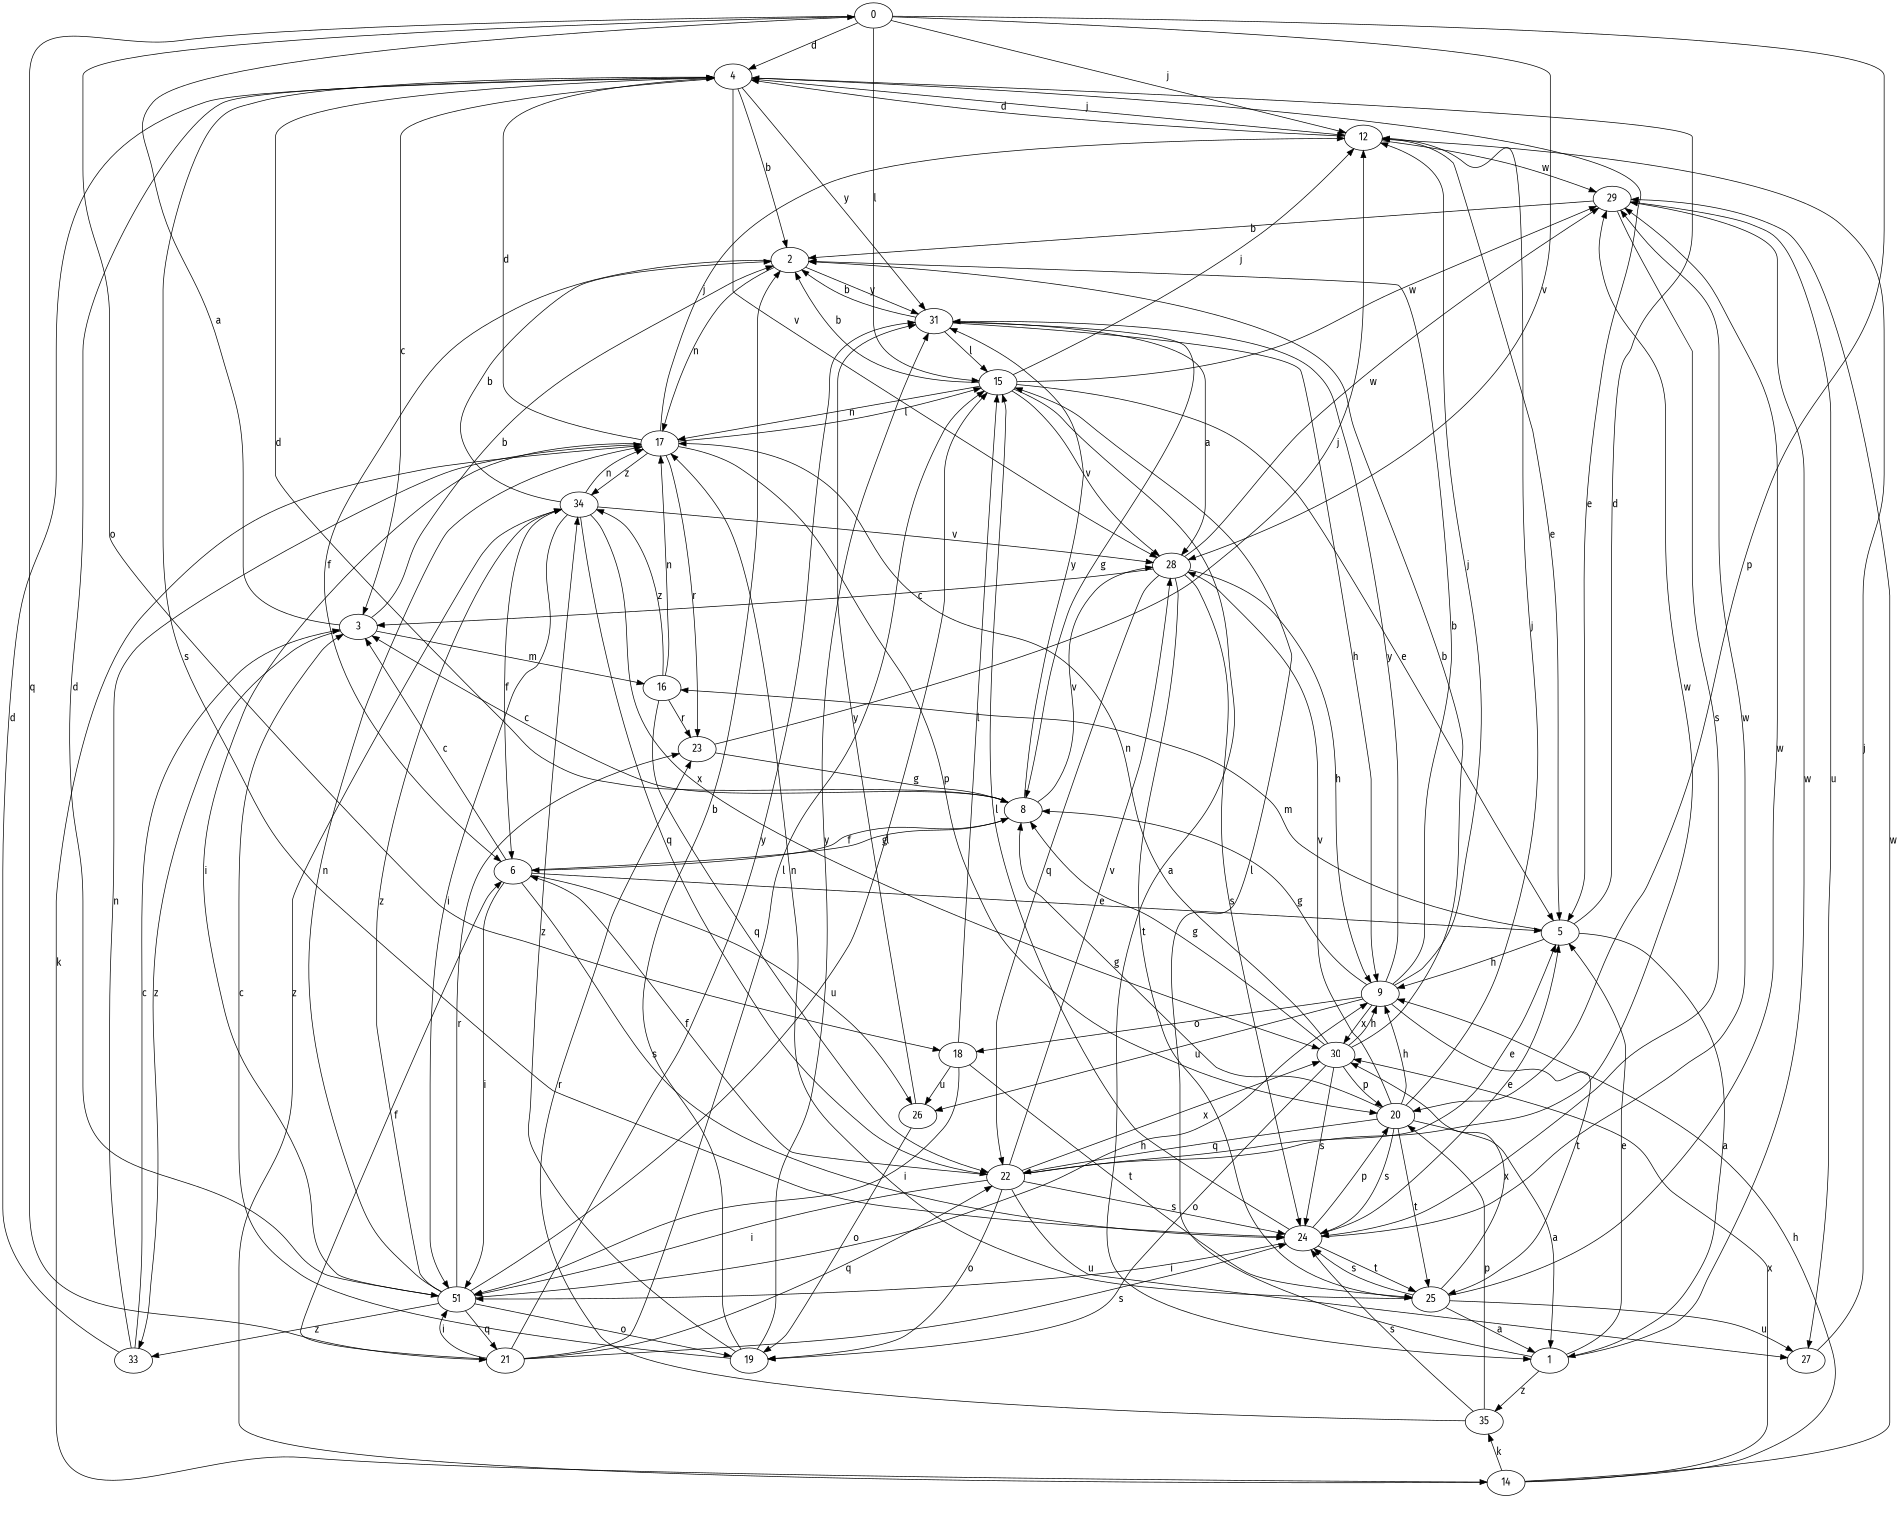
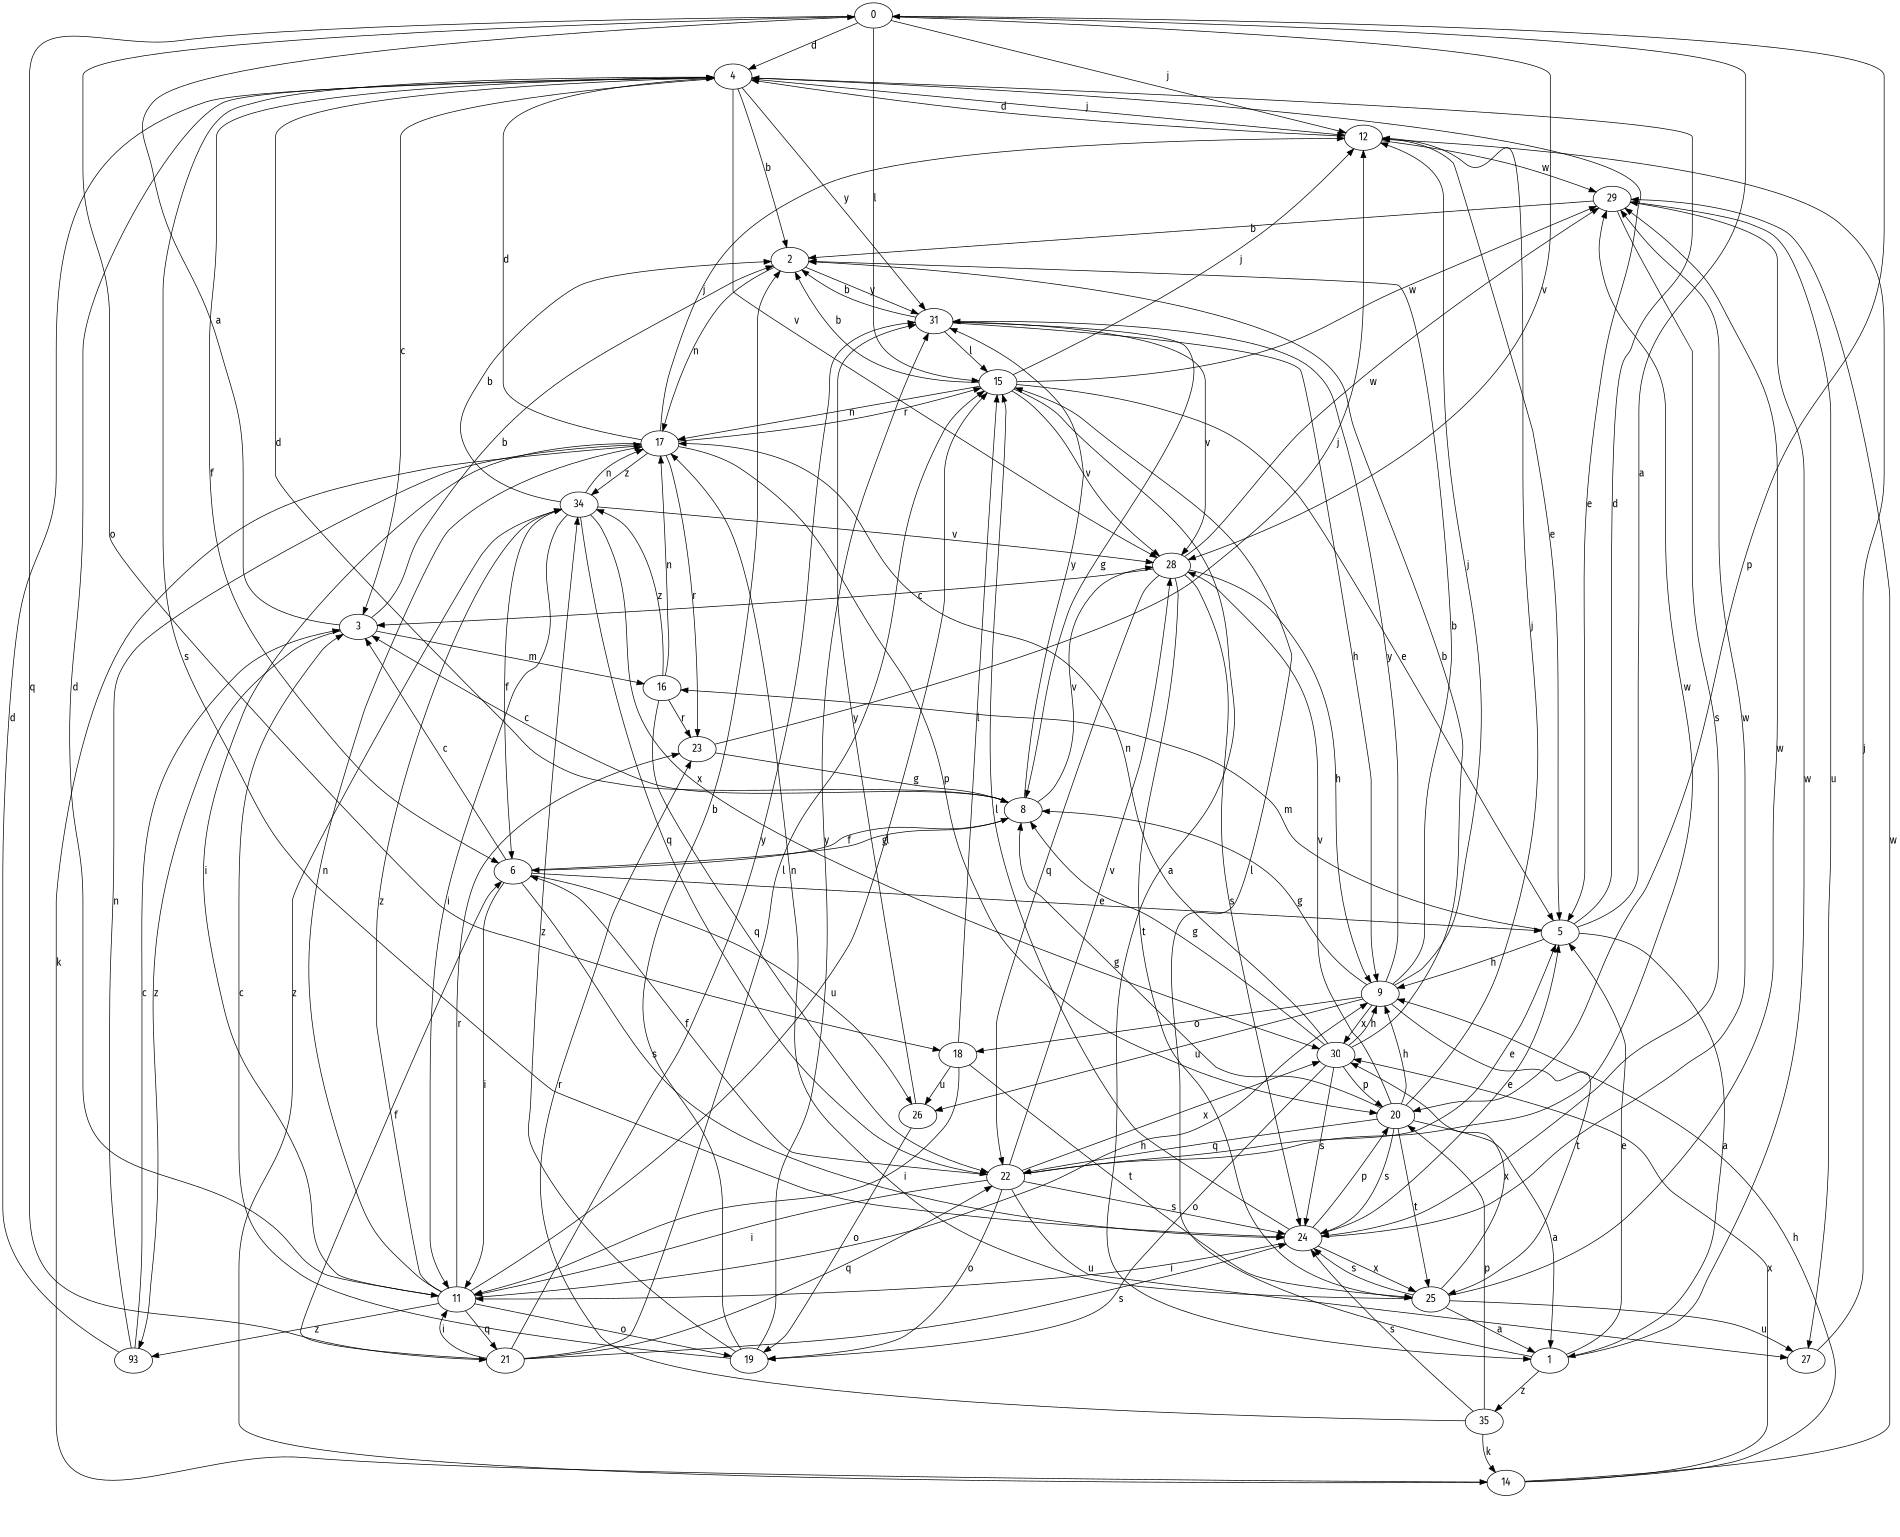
edge "5" -> "0": added, label "a"
edge "17" -> "15": label "l" -> "r"
edge "31" -> "28": label "a" -> "v"
edge "2" -> "6": now "4" -> "6"
edge "24" -> "25": label "t" -> "x"
node "51": label "51" -> "11"
node "33": label "33" -> "93"
edge "14" -> "35": reversed
